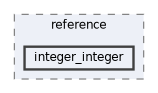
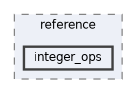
node "integer_integer": label "integer_integer" -> "integer_ops"
